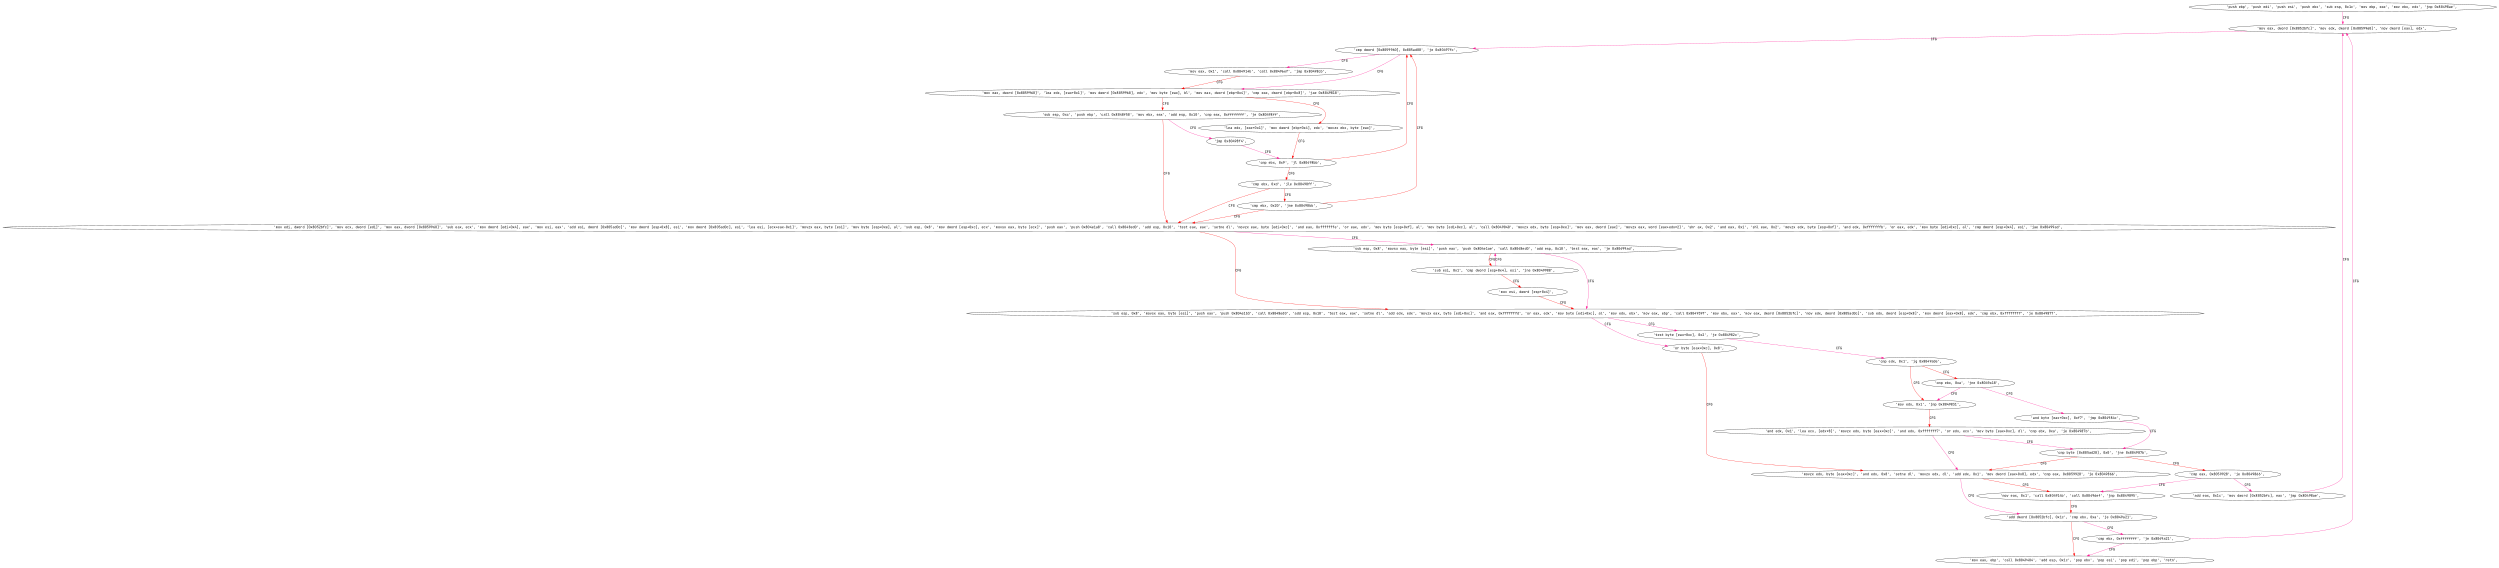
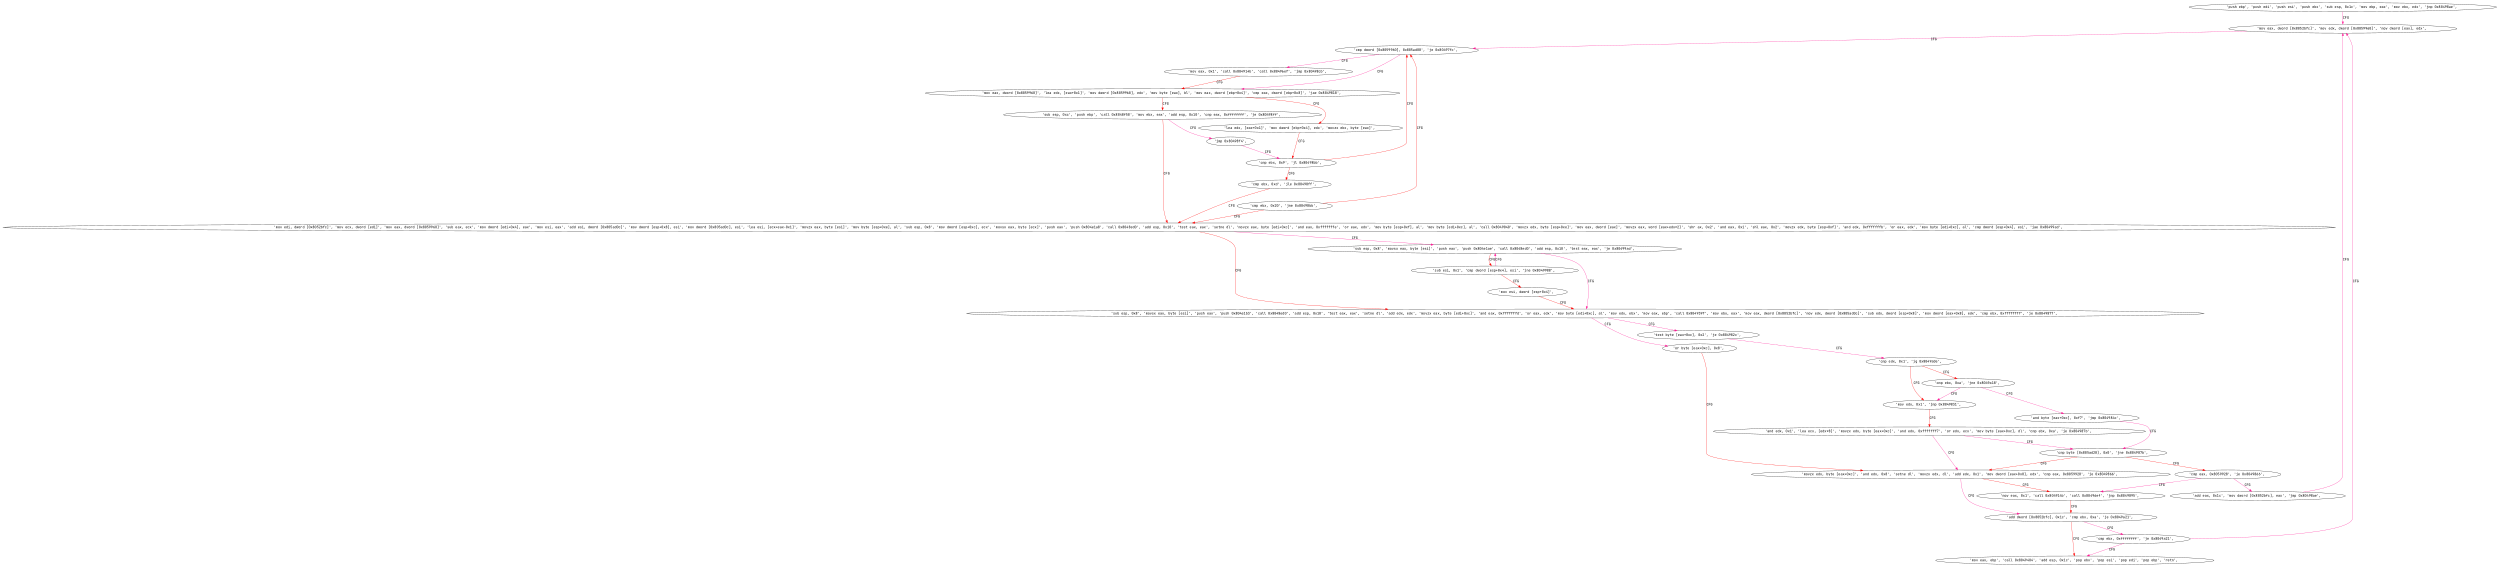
edge "'cmp ebx, 0xd', 'jle 0x80498ff'," -> "'cmp ebx, 0x20', 'jne 0x80498bb',": removed, label "CFG"
